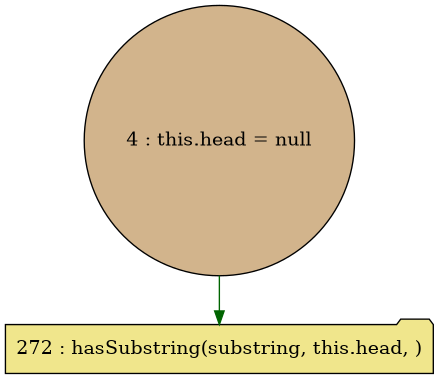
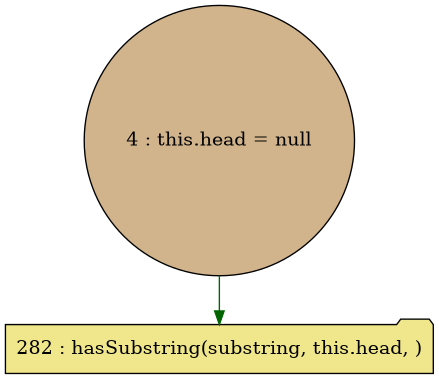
node "272 : hasSubstring(substring, this.head, )": label "272 : hasSubstring(substring, this.head, )" -> "282 : hasSubstring(substring, this.head, )"
